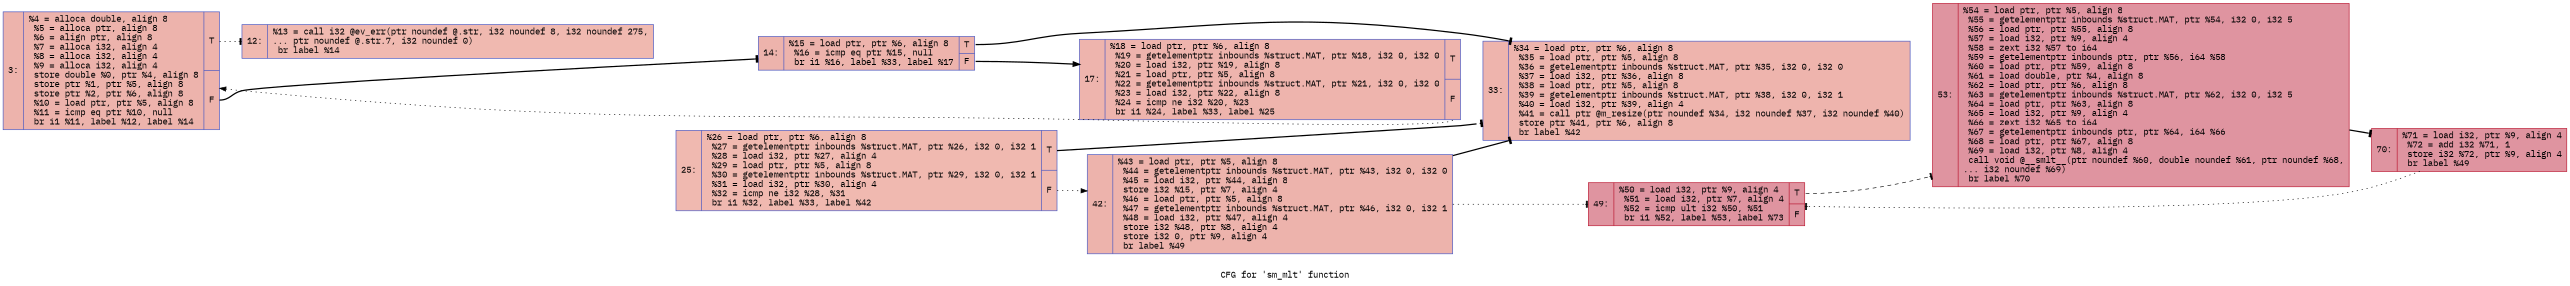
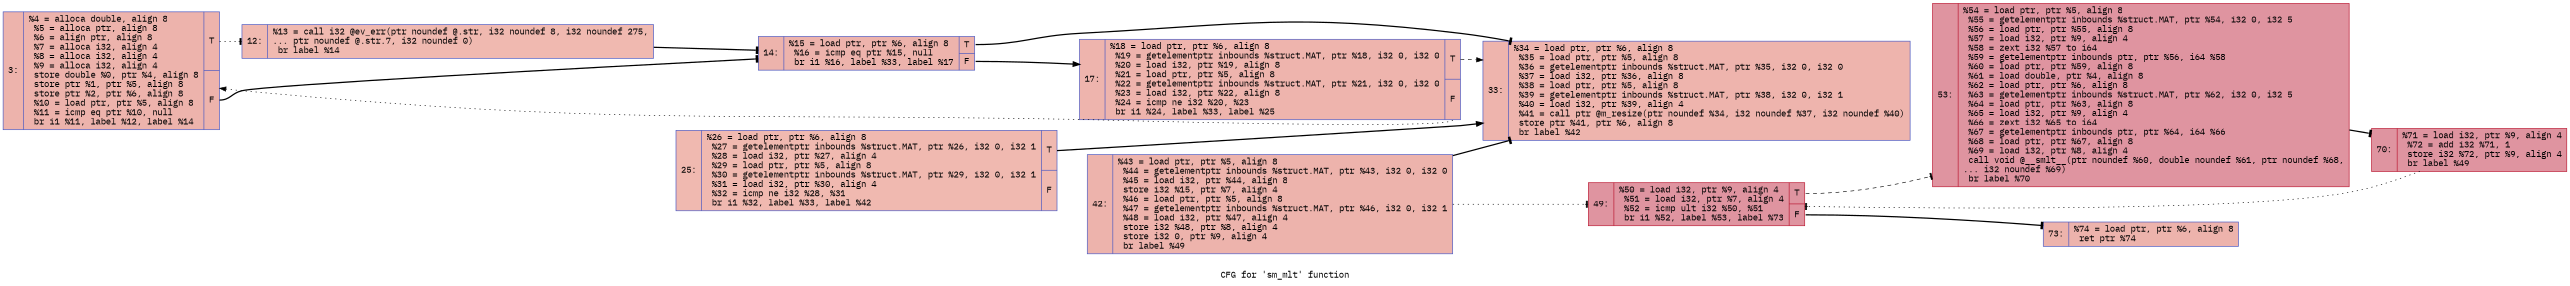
edge "12:" -> "14:": added
edge "17:" -> "33:": added
edge "25:" -> "33:": arrowhead tee -> normal
edge "25:" -> "42:": removed
node "73:": added
